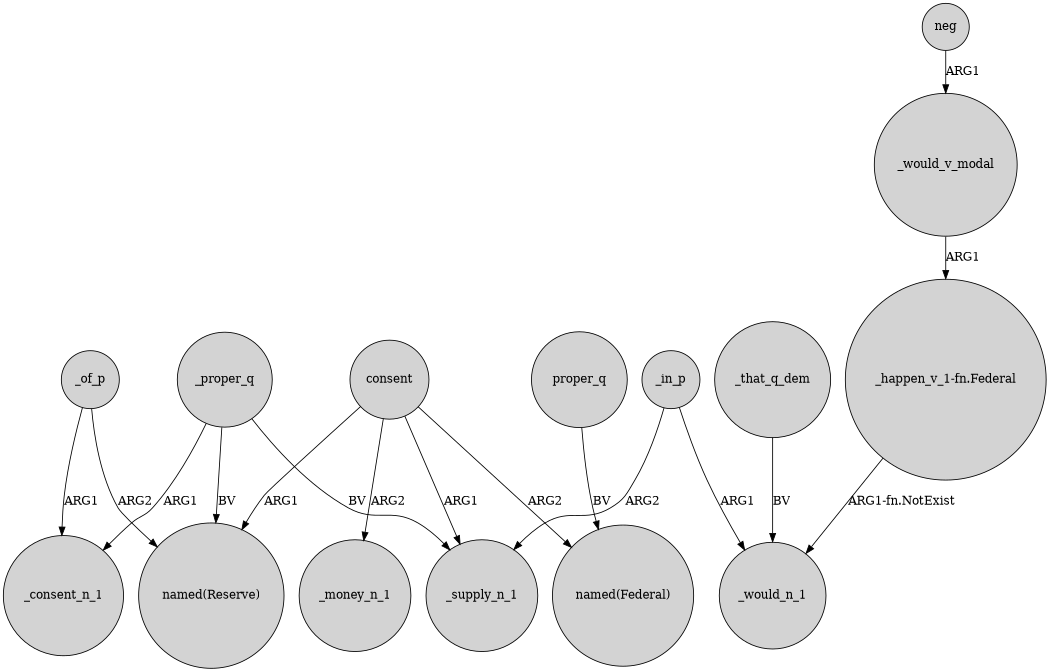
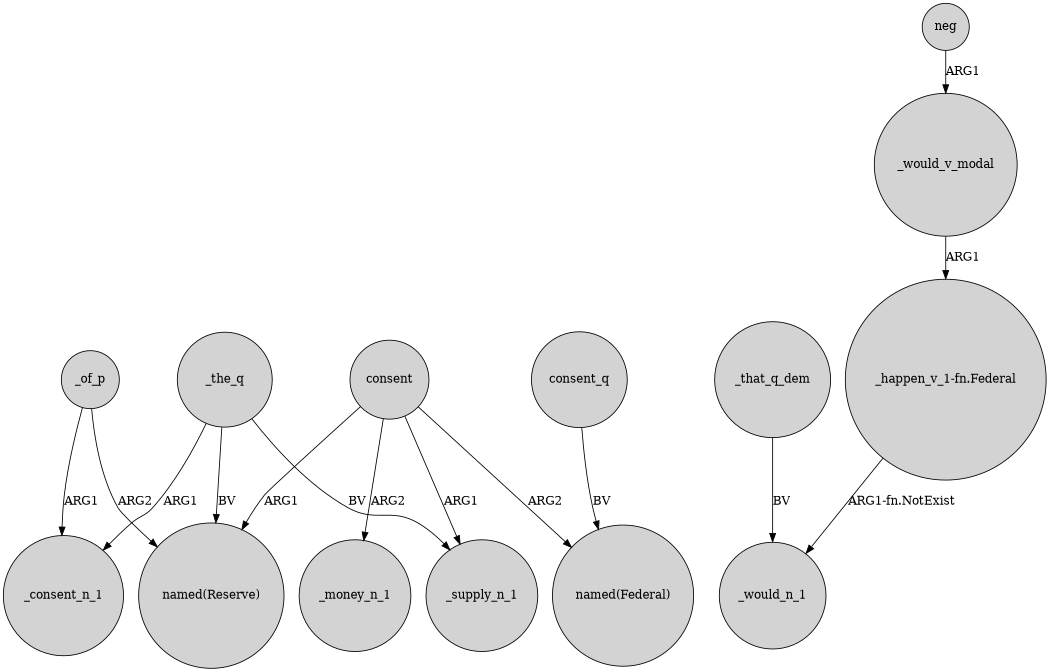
node "_proper_q": label "_proper_q" -> "_the_q"
node "proper_q": label "proper_q" -> "consent_q"
node "_in_p": removed
